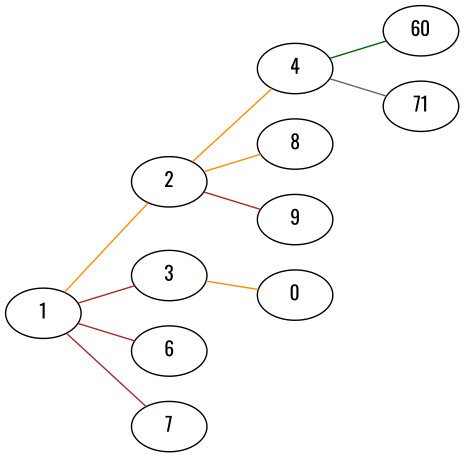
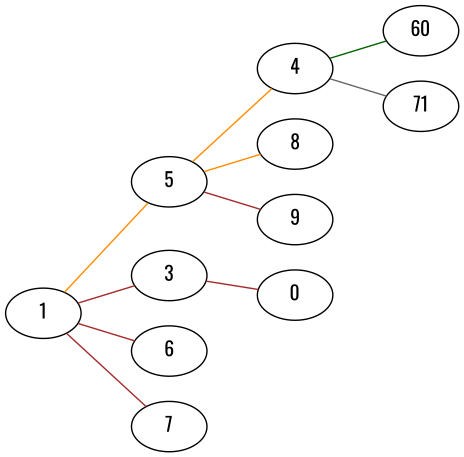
node "2": label "2" -> "5"
edge "3" -- "0": color darkorange -> brown
